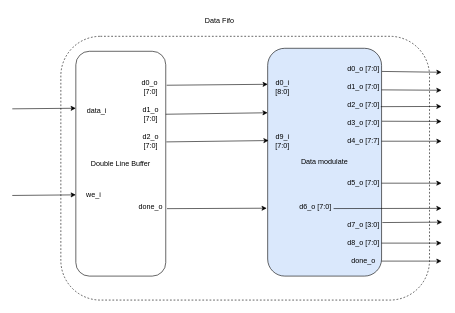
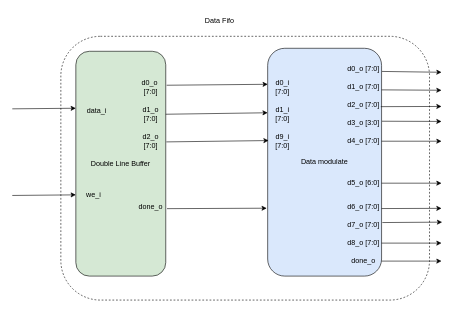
node "d0_i [8:0]": label "d0_i [8:0]" -> "d0_i [7:0]"
node "d1_i [7:0]": added
node "d3_o [7:0]": label "d3_o [7:0]" -> "d3_o [3:0]"
node "d4_o [7:7]": label "d4_o [7:7]" -> "d4_o [7:0]"
node "Double Line Buffer": fillcolor #ffffff -> #d5e8d4
node "d5_o [7:0]": label "d5_o [7:0]" -> "d5_o [6:0]"
node "d6_o [7:0]": moved (316, 207) -> (364, 207)
node "d7_o [3:0]": label "d7_o [3:0]" -> "d7_o [7:0]"
